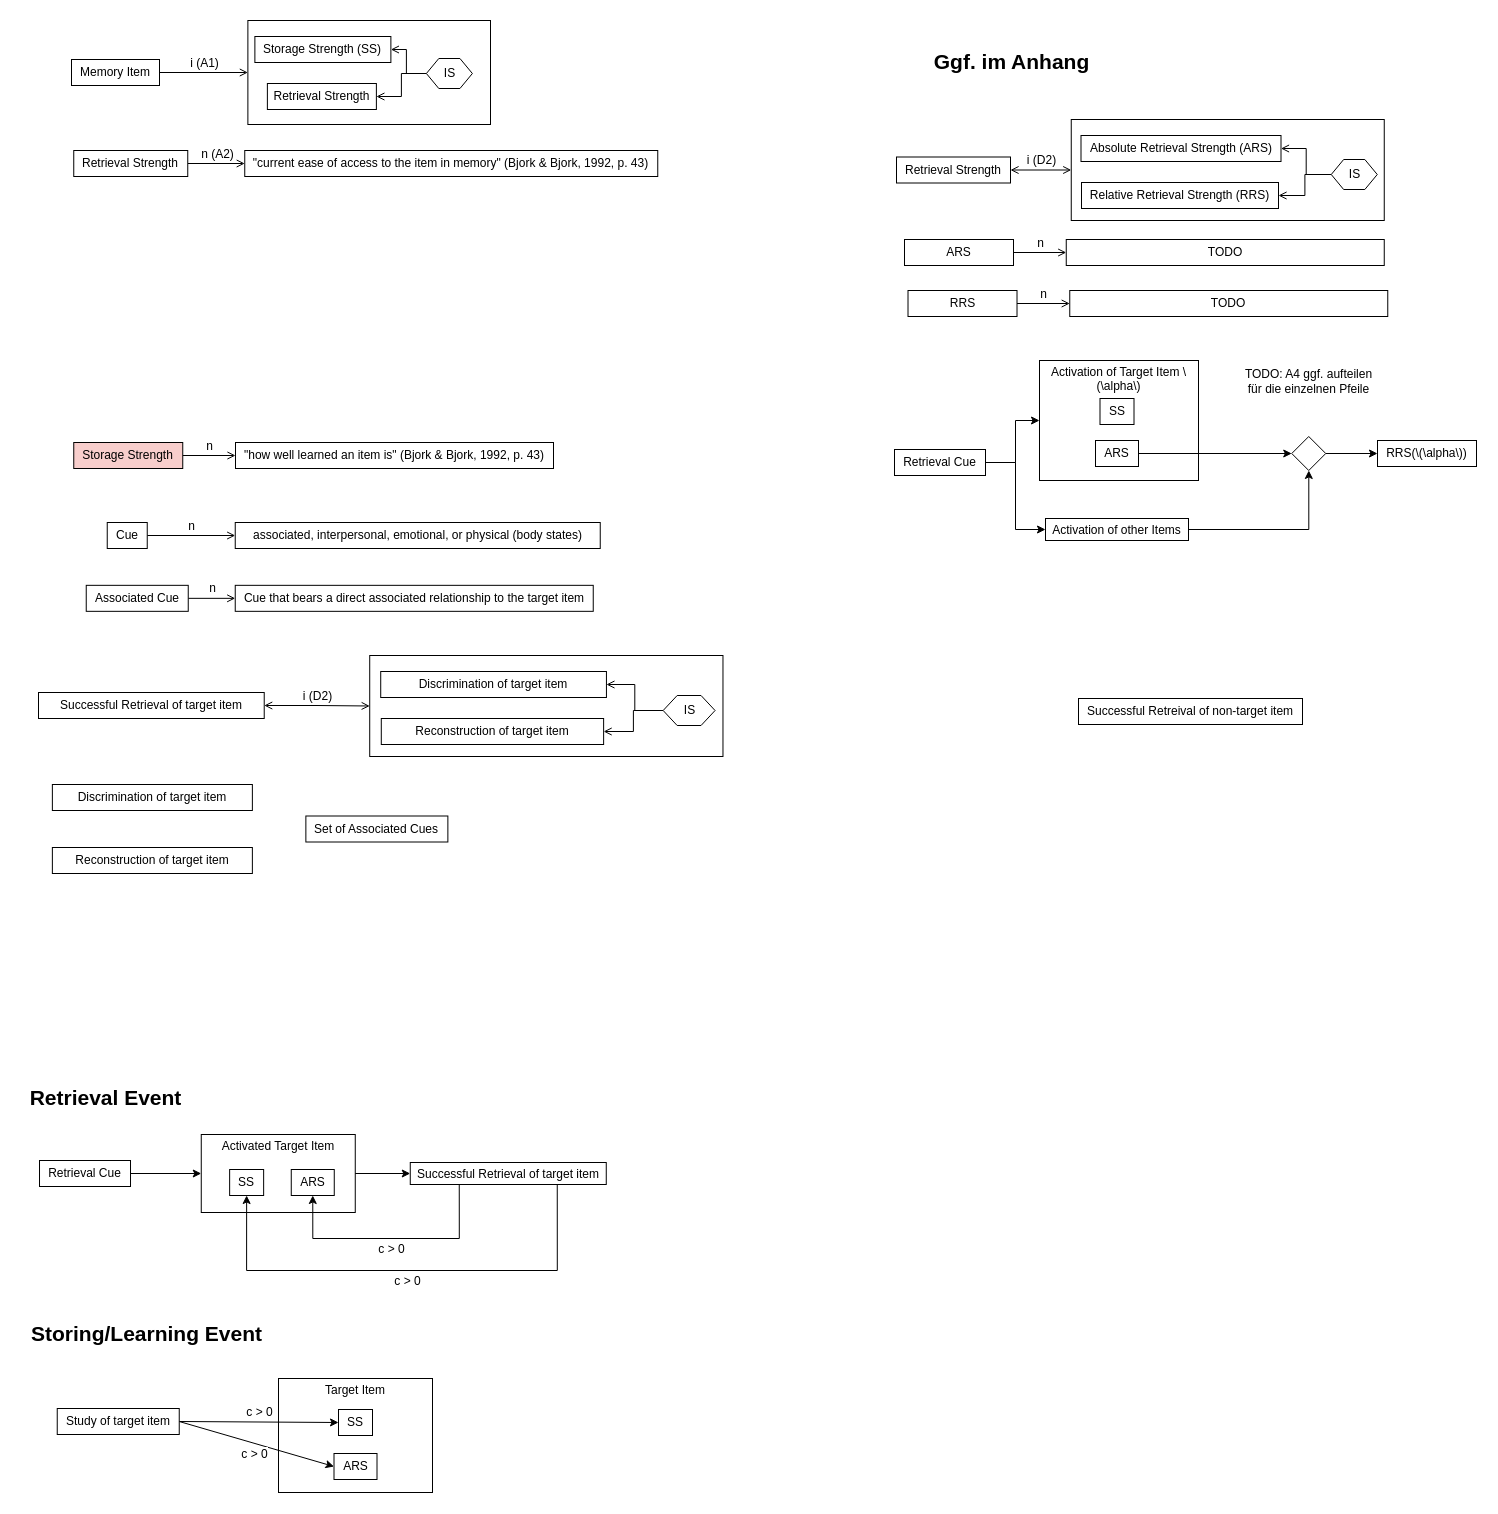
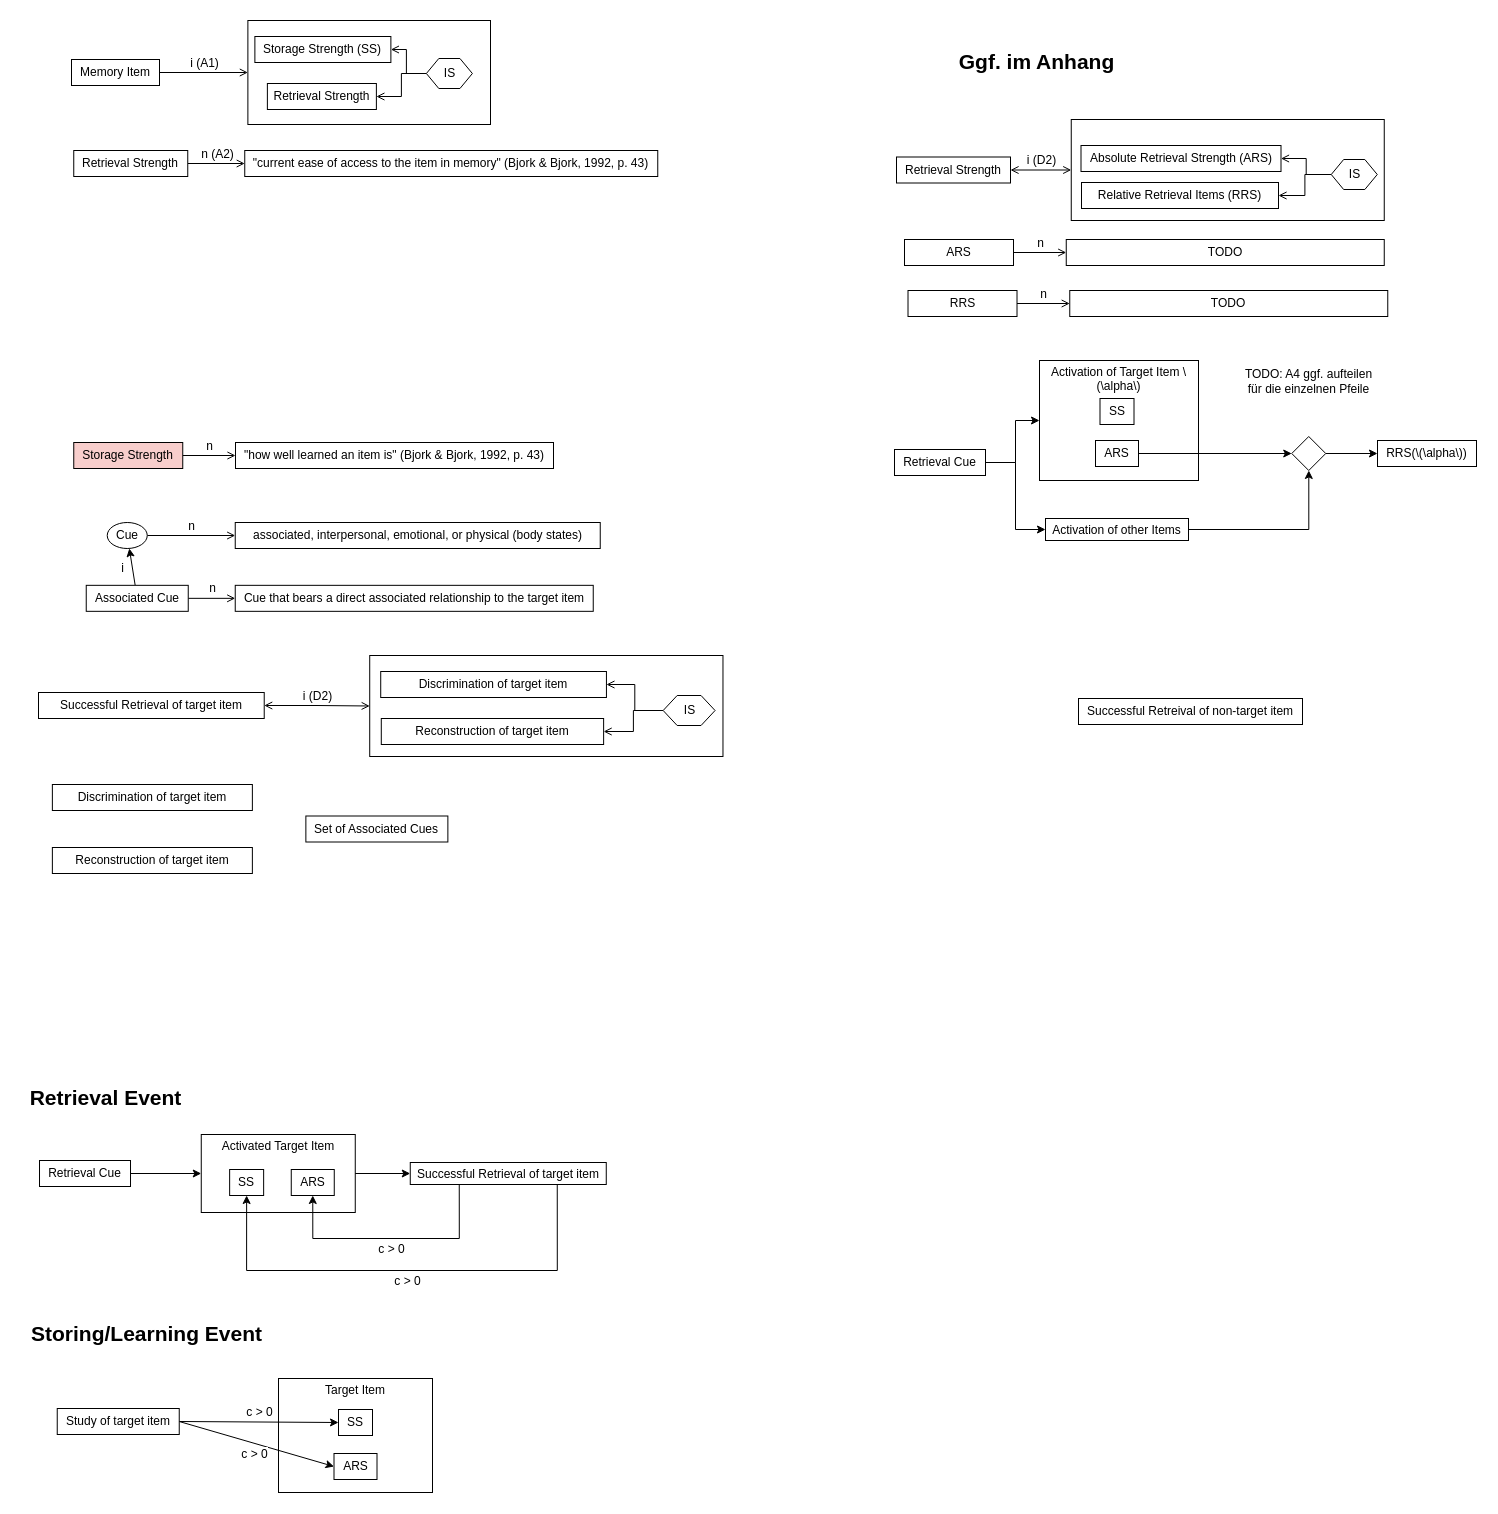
node "Ggf. im Anhang": moved (1012, 61) -> (1037, 61)
node "Absolute Retrieval Strength (ARS)": moved (1181, 149) -> (1181, 159)
node "Relative Retrieval Strength (RRS)": label "Relative Retrieval Strength (RRS)" -> "Relative Retrieval Items (RRS)"
node "Cue": shape rectangle -> ellipse
edge "Associated Cue" -> "Cue": added, label "i"
